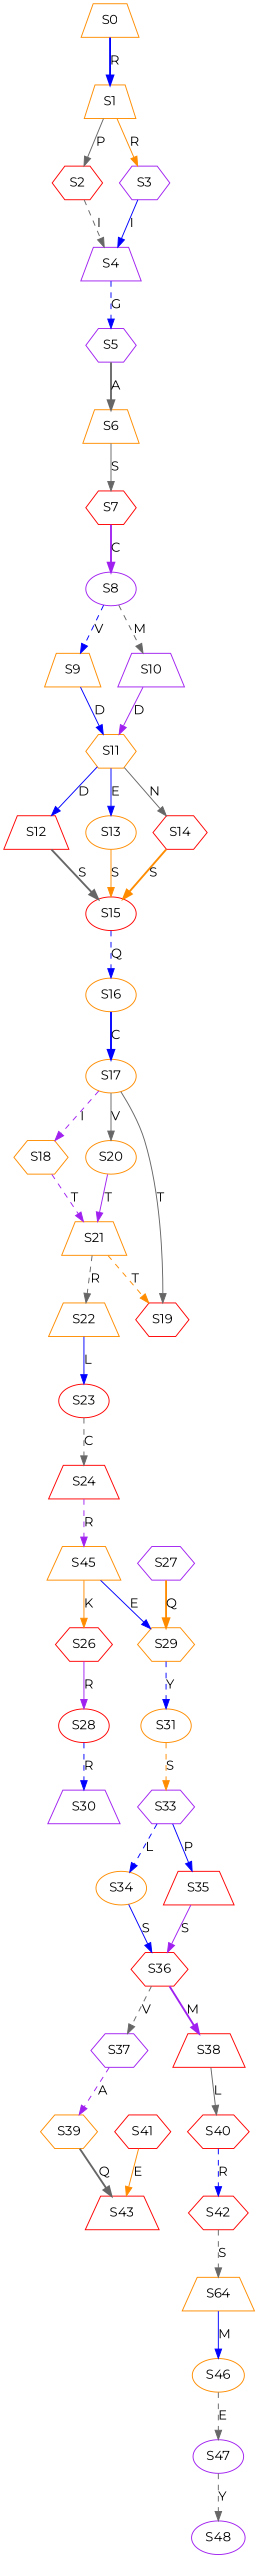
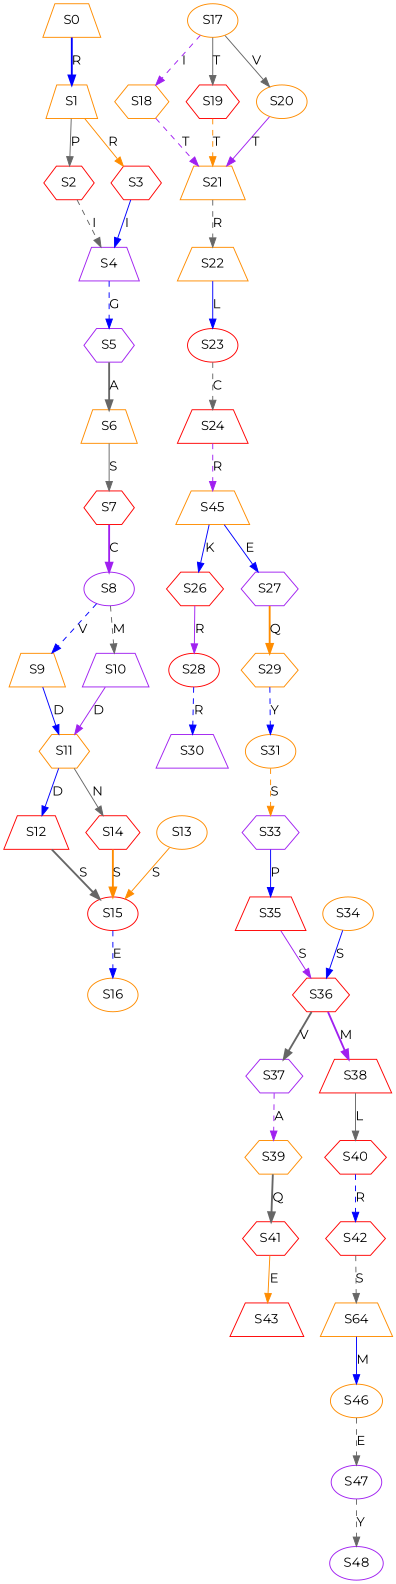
node "S3": color purple -> red
edge "S11" -> "S13": removed, label "E"
edge "S15" -> "S16": label "Q" -> "E"
edge "S16" -> "S17": removed, label "C"
edge "S21" -> "S19": reversed
edge "S45" -> "S26": color darkorange -> blue
edge "S45" -> "S29": now "S45" -> "S27"
edge "S33" -> "S34": removed, label "L"
edge "S36" -> "S37": style dashed -> bold
edge "S39" -> "S43": now "S39" -> "S41"
